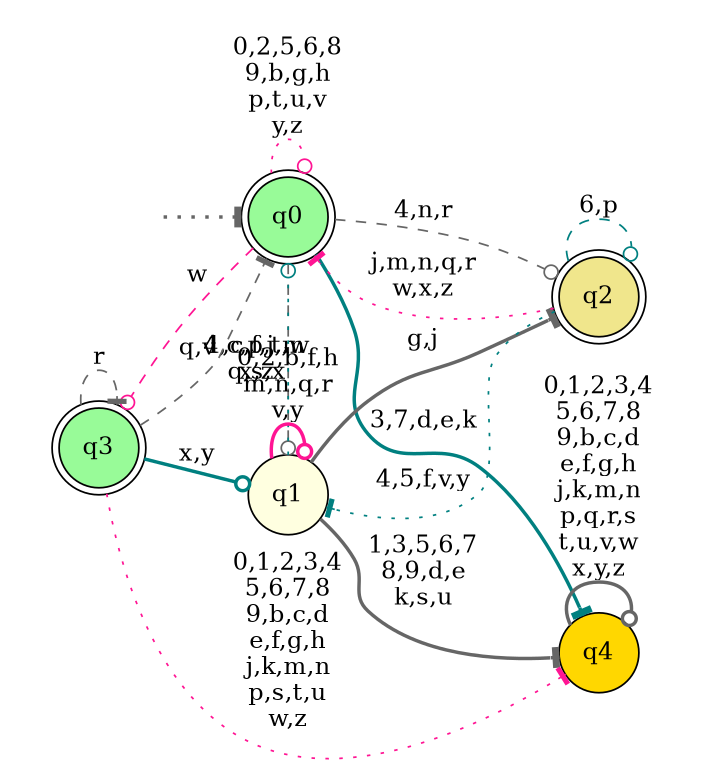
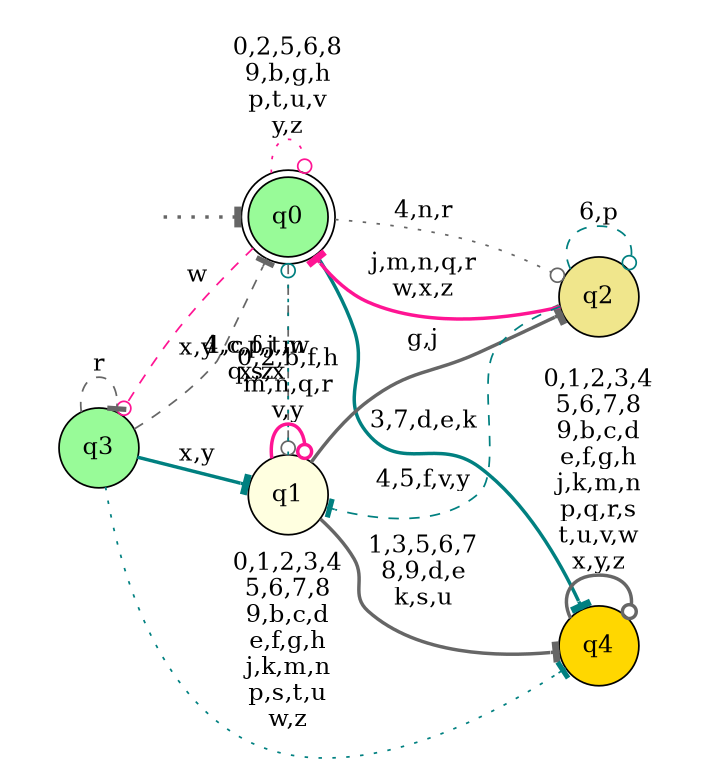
edge "q0" -> "q2": style dashed -> dotted
node "q2": shape doublecircle -> circle
edge "q2" -> "q0": style dotted -> bold
edge "q3" -> "q0": label "q,v" -> "x,y"
node "q3": shape doublecircle -> circle
edge "q2" -> "q1": style dotted -> dashed
edge "q3" -> "q1": arrowhead odot -> tee
edge "q3" -> "q4": color deeppink -> teal
